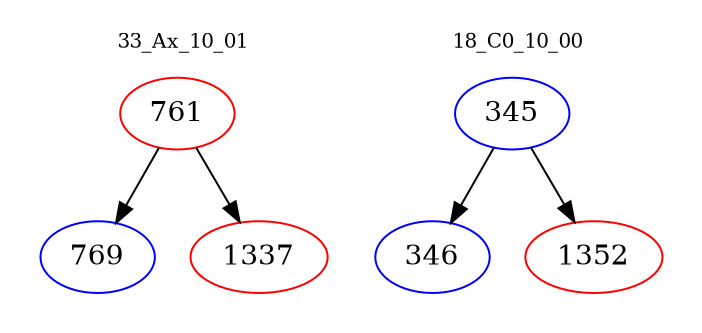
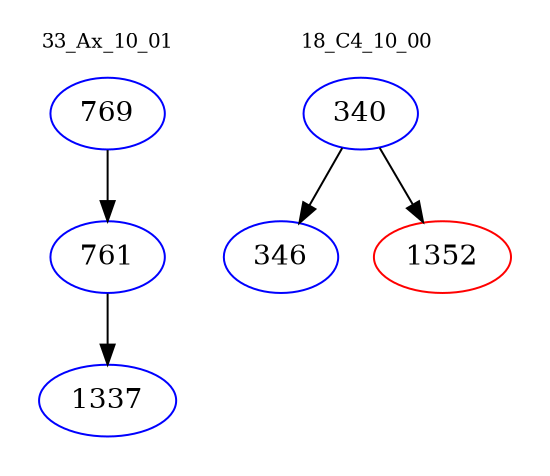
cluster "18_C0_10_00": label "18_C0_10_00" -> "18_C4_10_00"
node "761": color red -> blue
node "345": label "345" -> "340"
edge "761" -> "769": reversed
node "1337": color red -> blue
